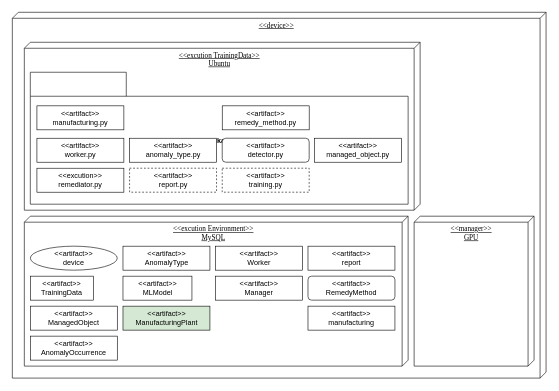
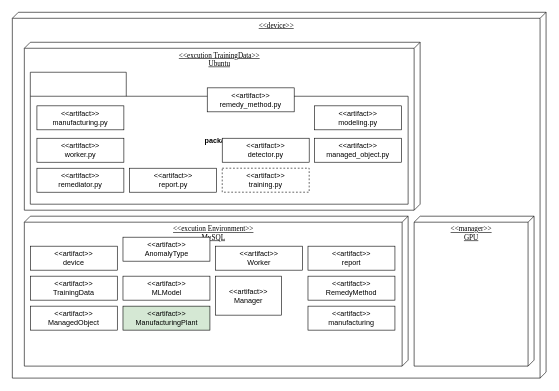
node "<<artifact>>remedy_method.py": moved (266, 118) -> (251, 100)
node "<<artifact>>modeling.py": added
node "<<artifact>>anomaly_type.py": removed
node "<<artifact>>detector.py": shape rounded rectangle -> rectangle
node "<<excution>>remediator.py": label "<<excution>>remediator.py" -> "<<artifact>>remediator.py"
node "<<artifact>>report.py": style dashed -> solid
node "<<artifact>> device": shape ellipse -> rectangle
node "<<artifact>> AnomalyType": moved (167, 258) -> (167, 249)
node "<<artifact>> TrainingData": size 63x24 -> 87x24
node "<<artifact>> MLModel": size 69x24 -> 87x24
node "<<artifact>> Manager": size 87x24 -> 66x39
node "<<artifact>> RemedyMethod": shape rounded rectangle -> rectangle
node "<<artifact>> AnomalyOccurrence": removed
